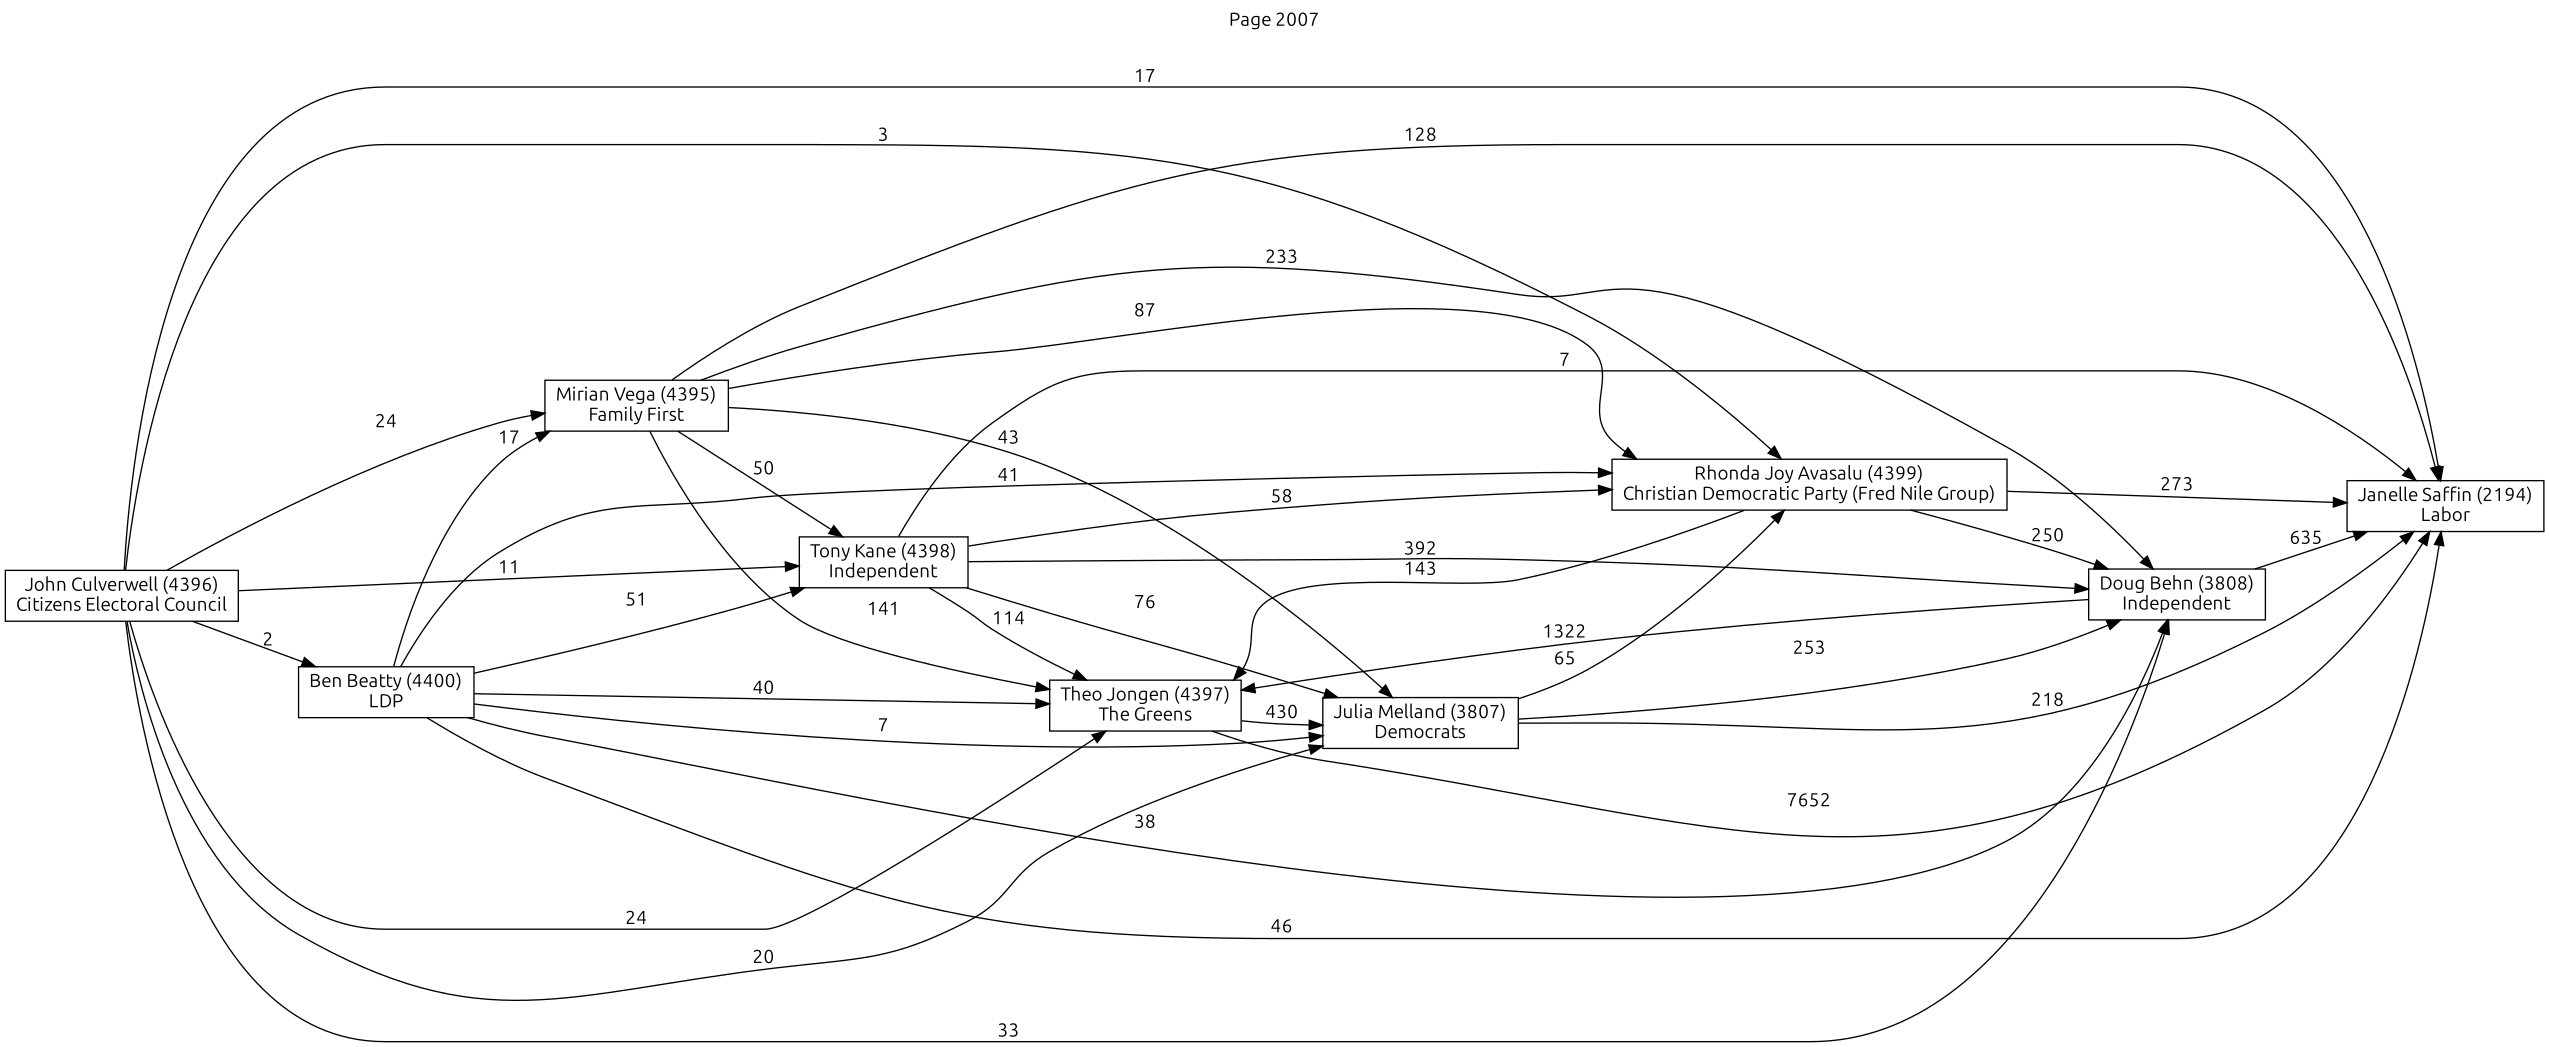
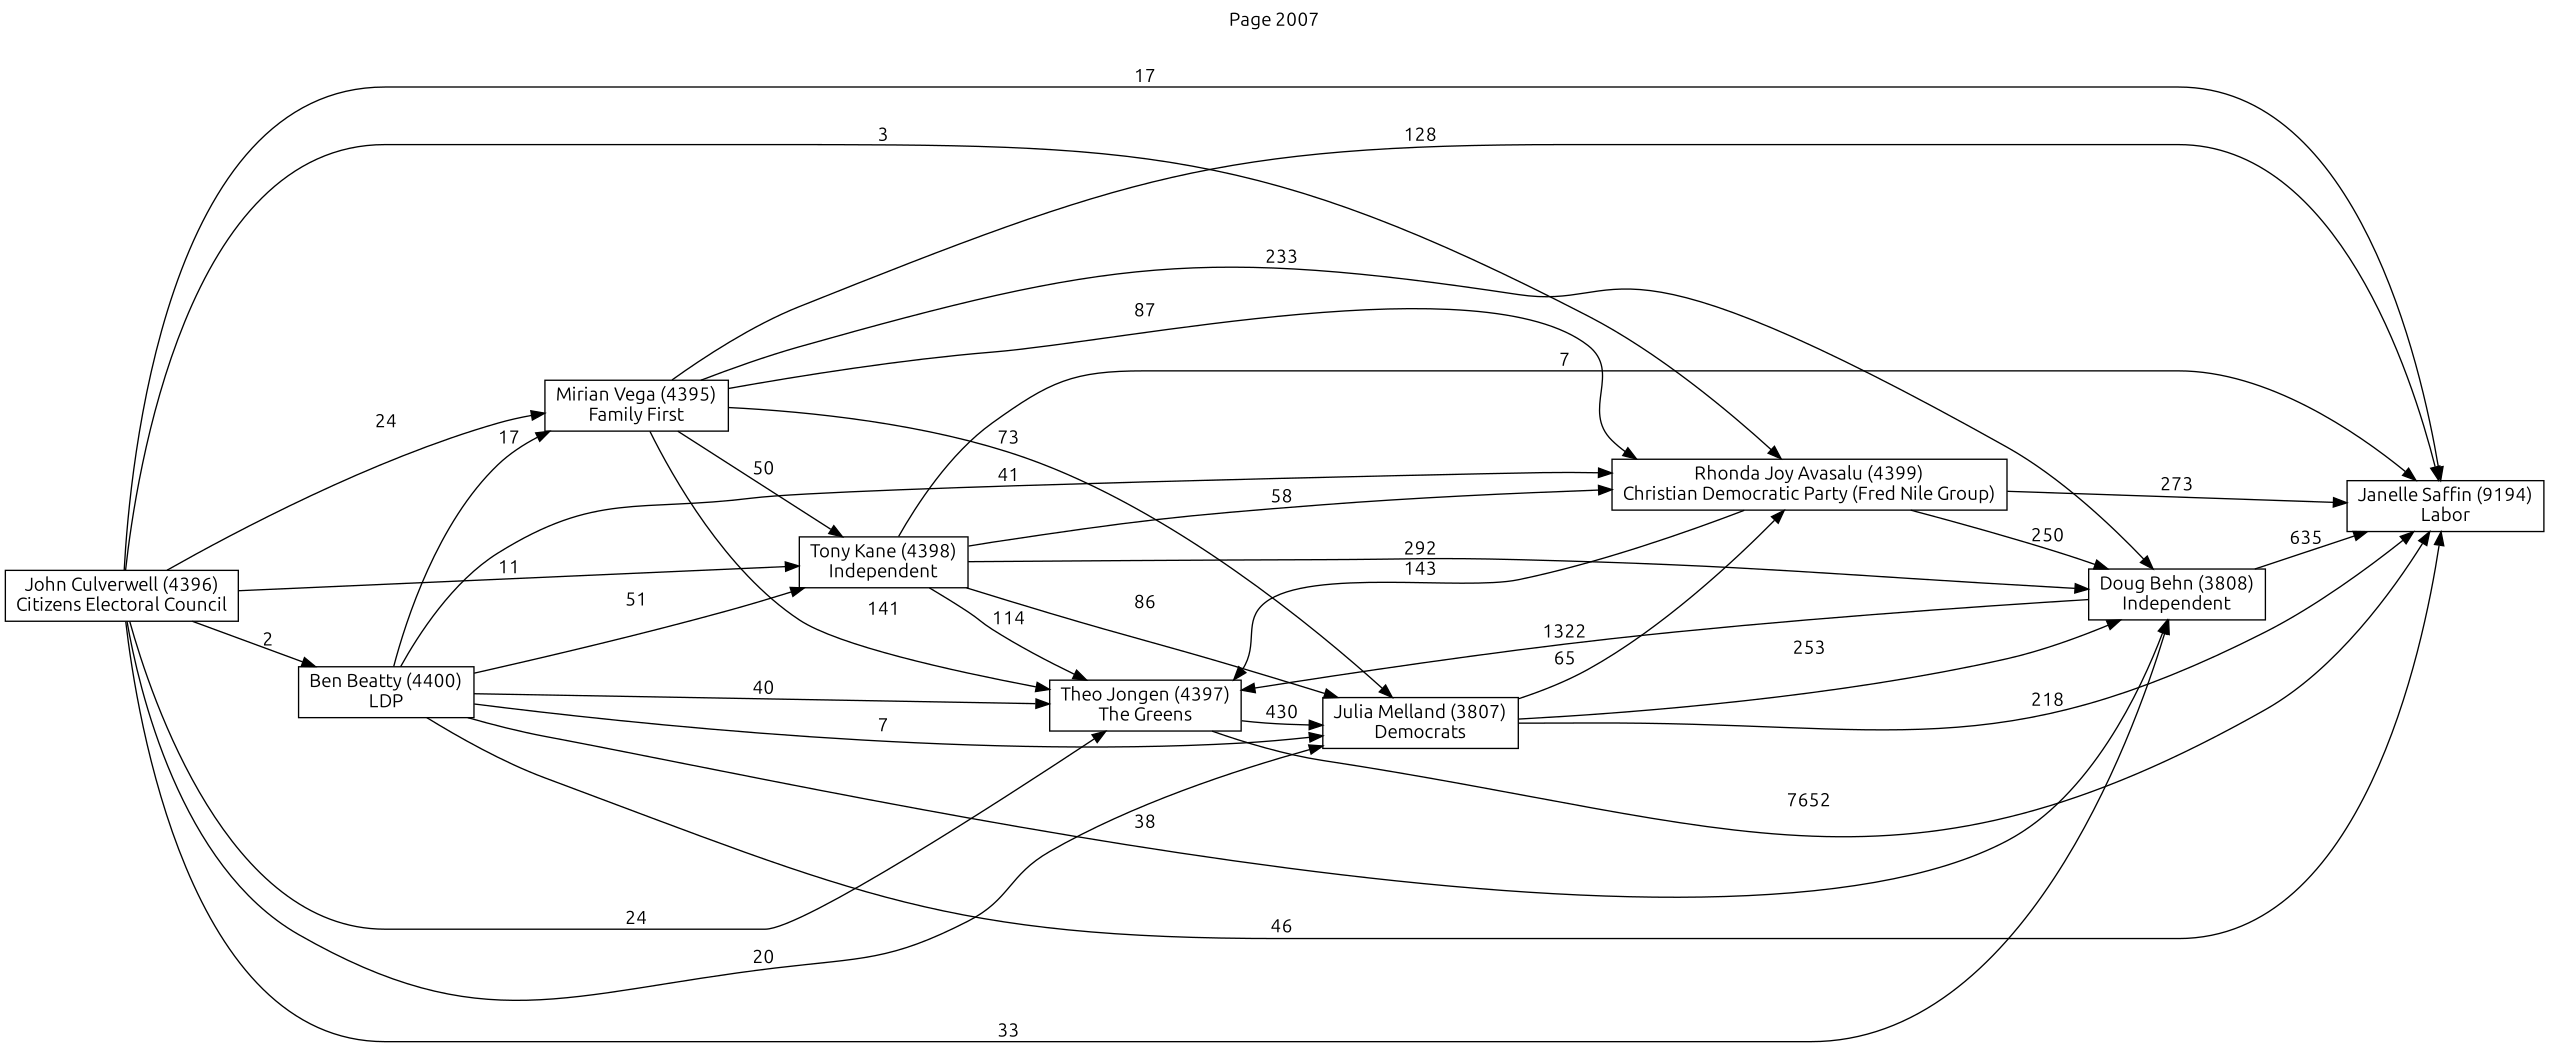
edge "Mirian Vega (4395) Family First" -> "Julia Melland (3807) Democrats": label "43" -> "73"
node "Janelle Saffin (2194) Labor": label "Janelle Saffin (2194) Labor" -> "Janelle Saffin (9194) Labor"
edge "Tony Kane (4398) Independent" -> "Doug Behn (3808) Independent": label "392" -> "292"
edge "Tony Kane (4398) Independent" -> "Julia Melland (3807) Democrats": label "76" -> "86"
